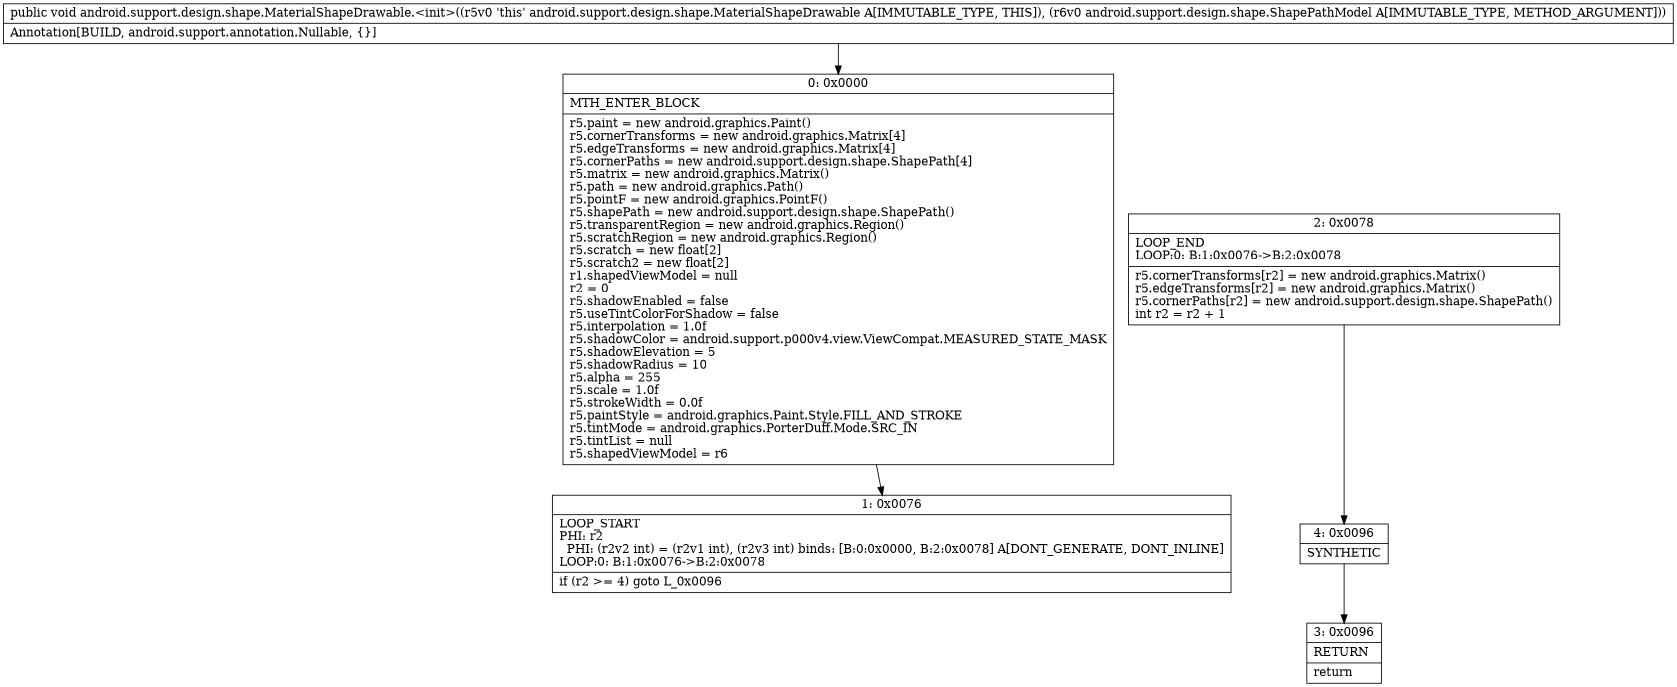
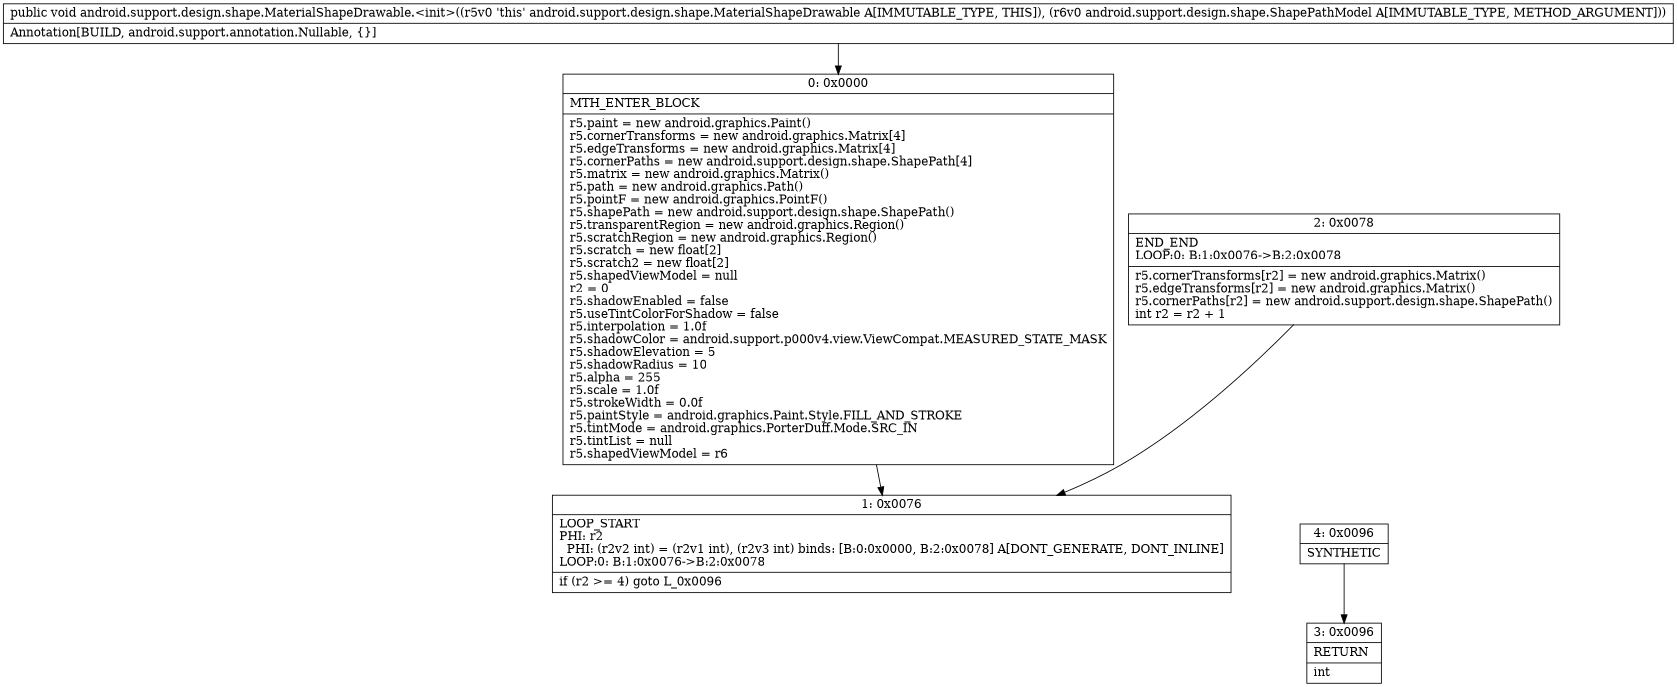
node "2: 0x0078": text "LOOP_END" -> "END_END"
node "0: 0x0000": text "r1.shapedViewModel = null" -> "r5.shapedViewModel = null"
edge "2: 0x0078" -> "4: 0x0096": now "2: 0x0078" -> "1: 0x0076"
node "3: 0x0096": text "return" -> "int"
